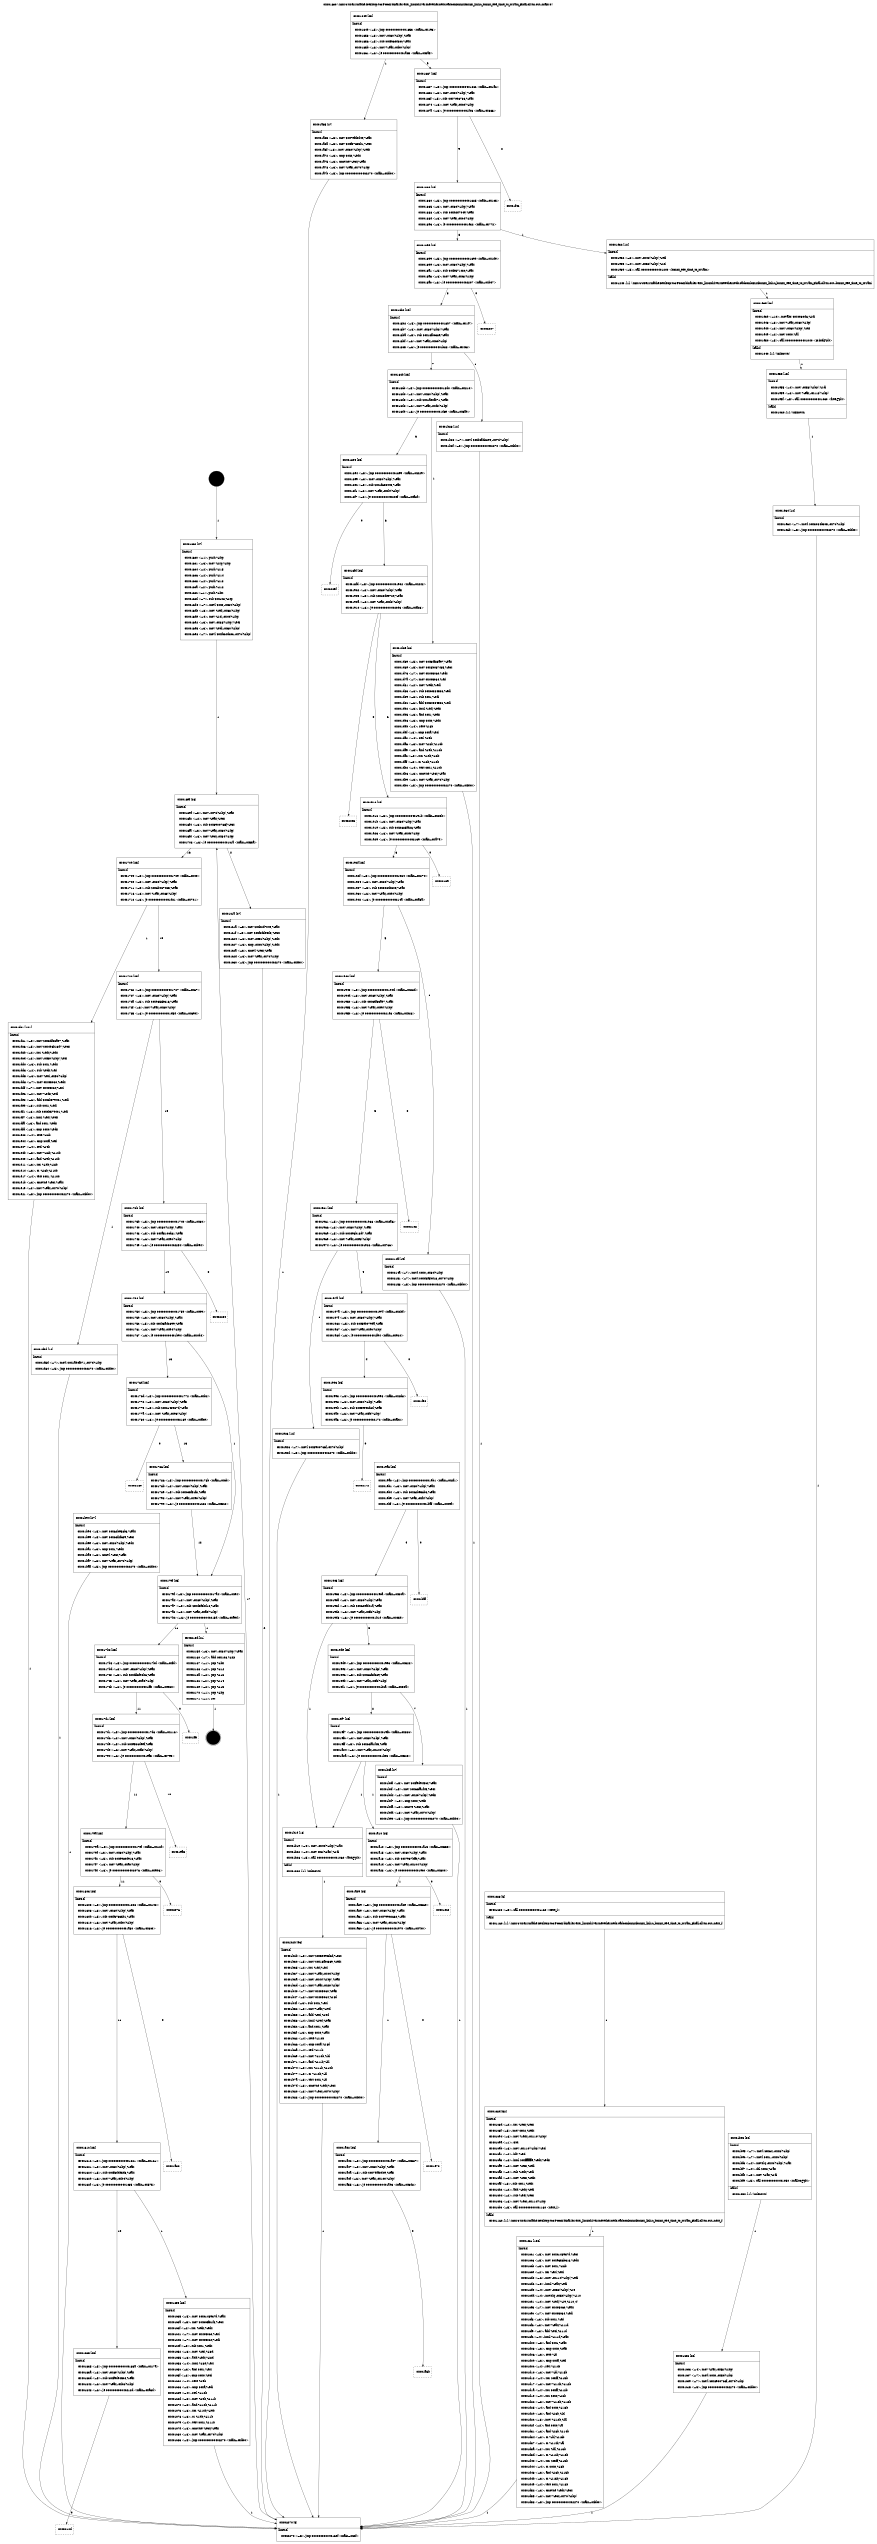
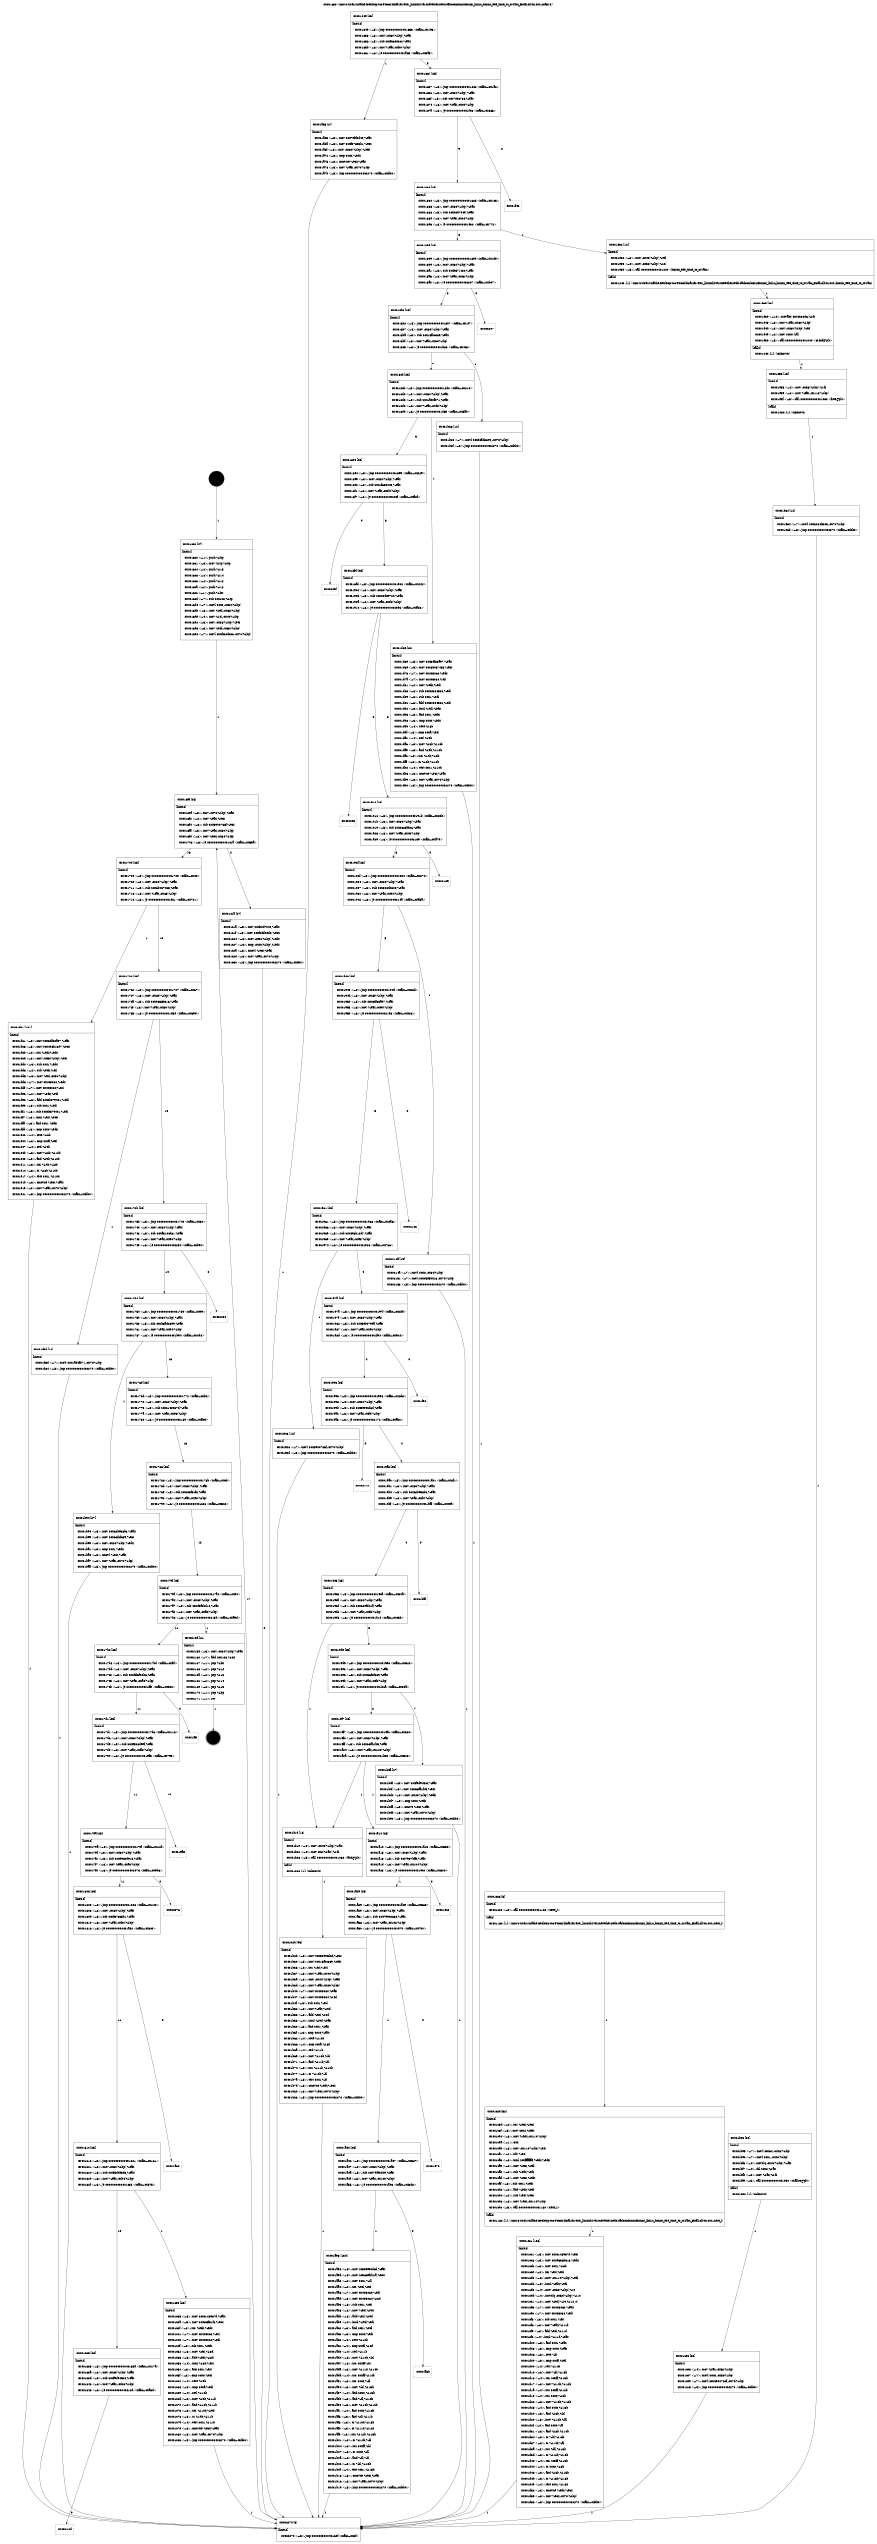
edge "0x401993 [25]" -> "0x4019ac [25]": added, label "4"
edge "0x401754 [25]" -> "0x40179f [25]": now "0x401754 [25]" -> "0x401b94 [27]"
node "0x40218e": removed
node "0x401a98 [134]": added
